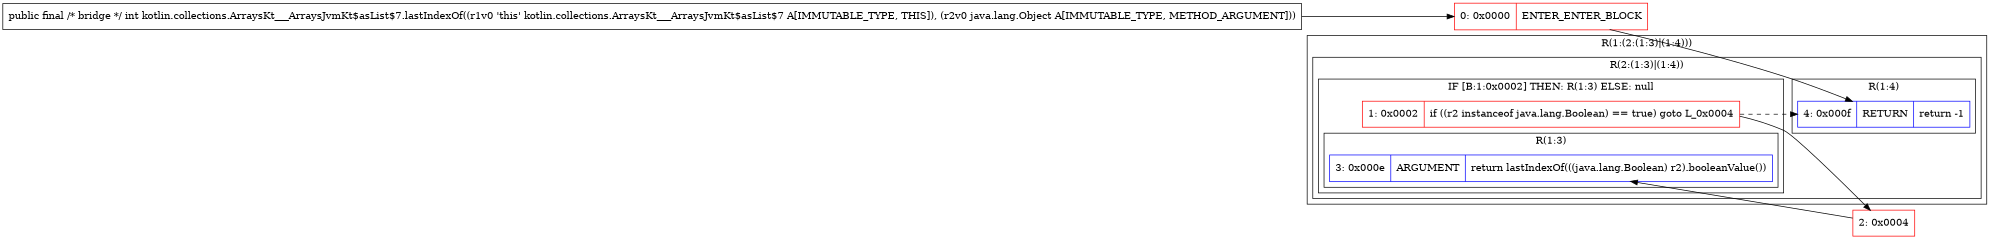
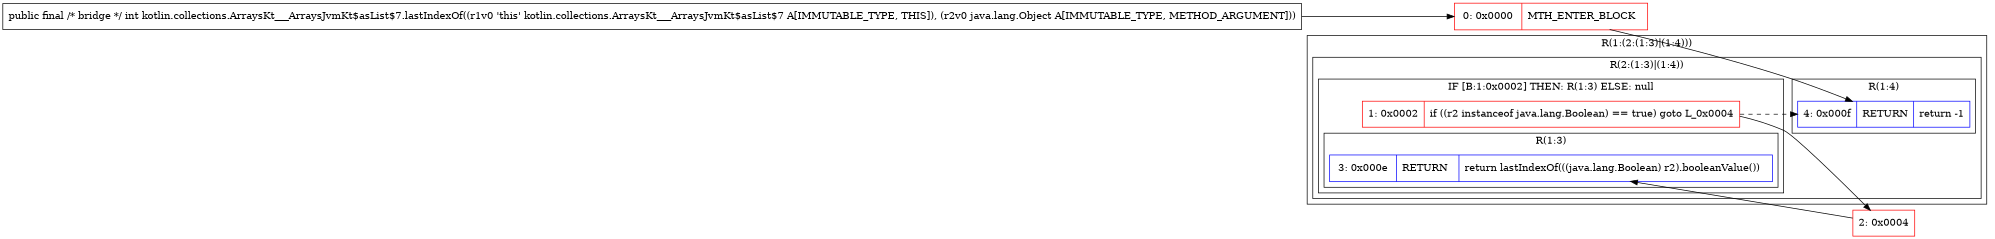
node "0: 0x0000": text "ENTER_ENTER_BLOCK" -> "MTH_ENTER_BLOCK"
node "3: 0x000e": text "ARGUMENT" -> "RETURN"
